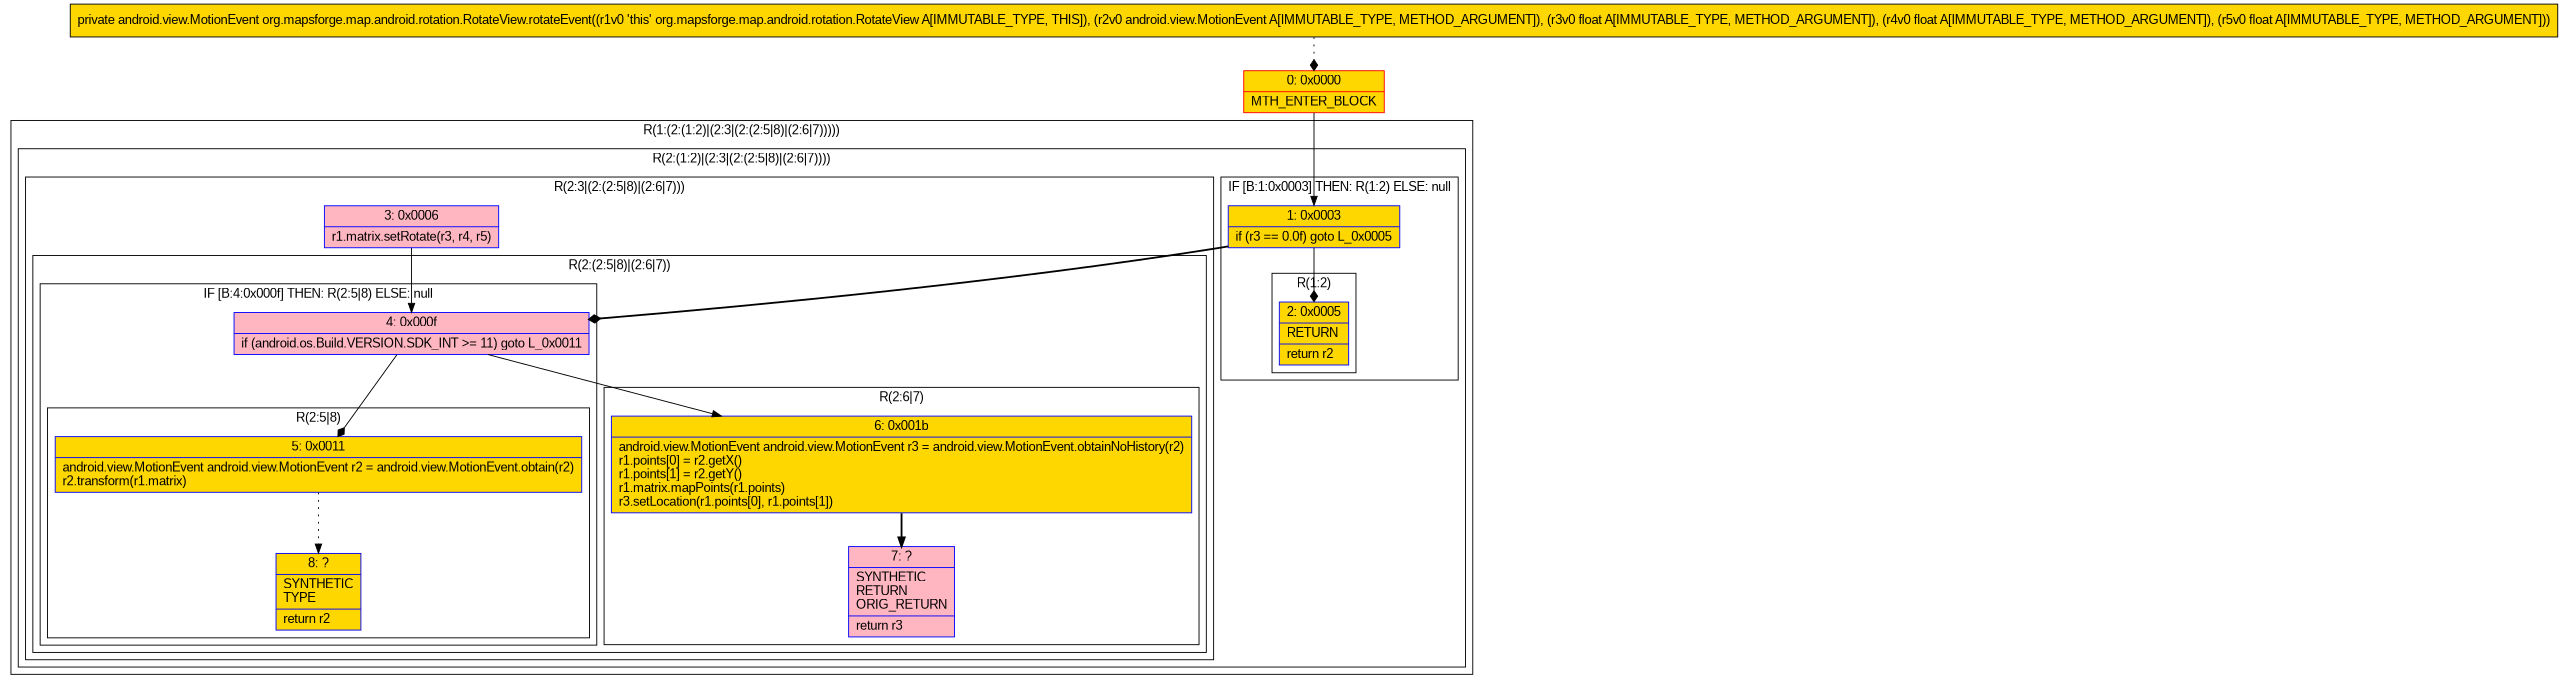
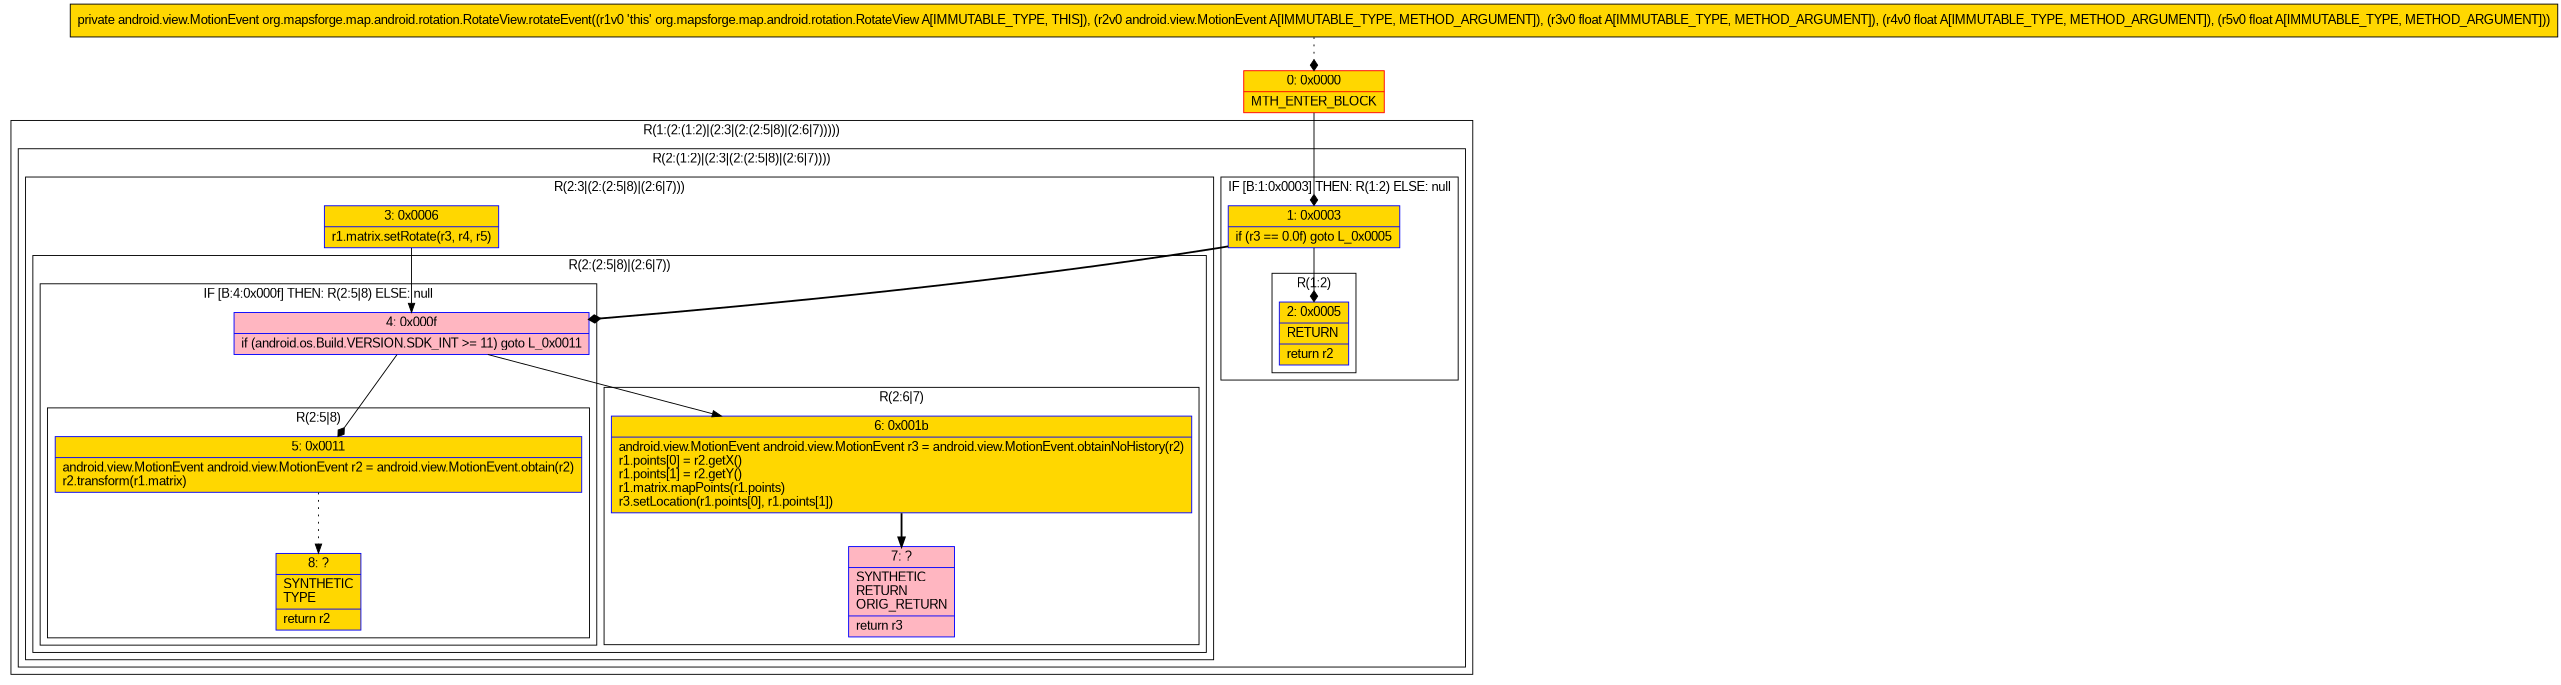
edge "0: 0x0000" -> "1: 0x0003": arrowhead normal -> diamond
node "3: 0x0006": fillcolor lightpink -> gold
